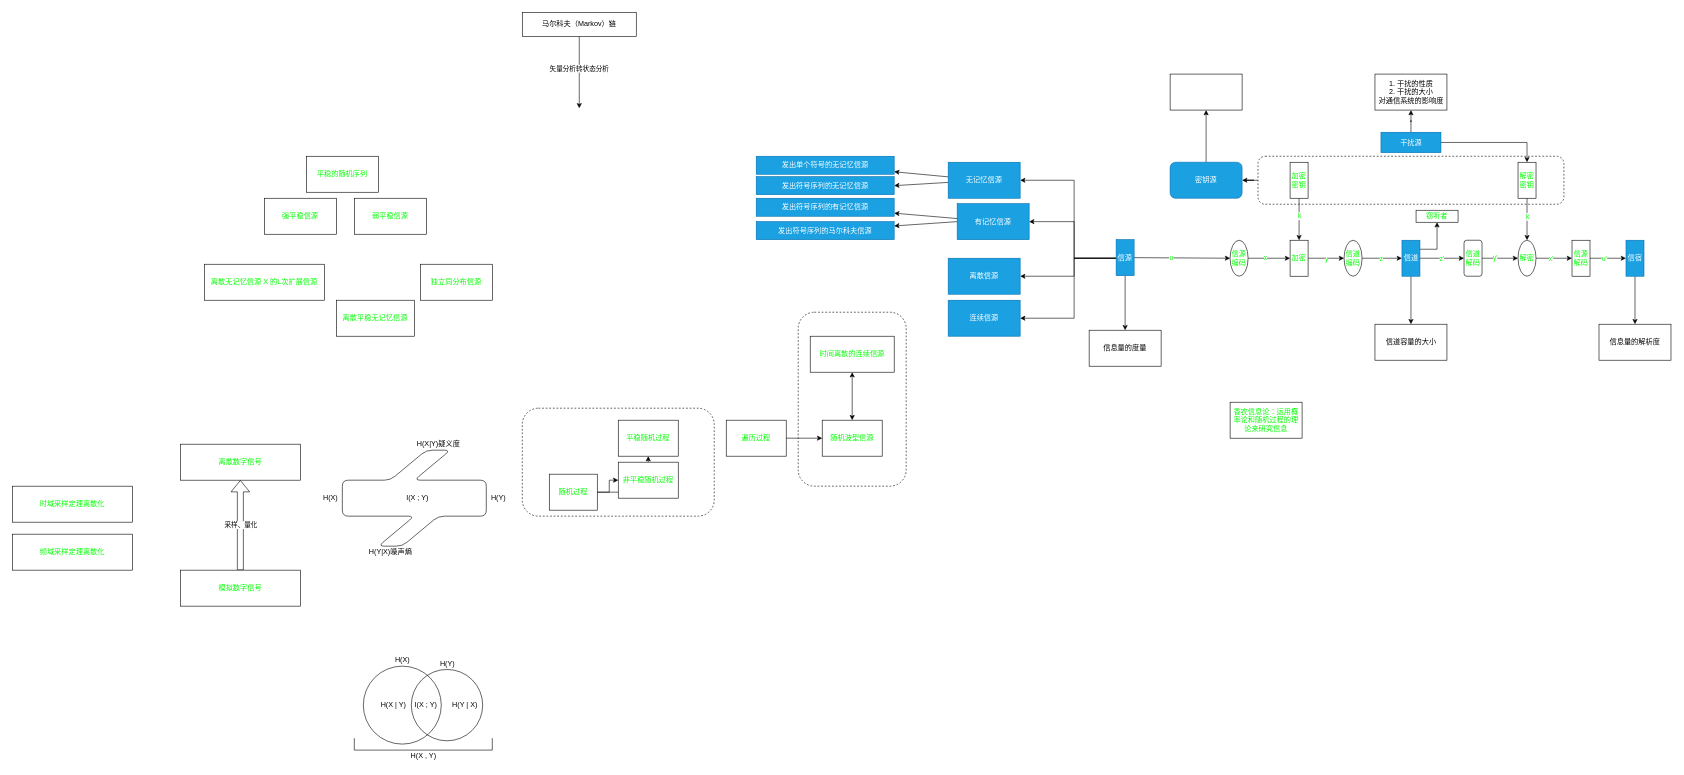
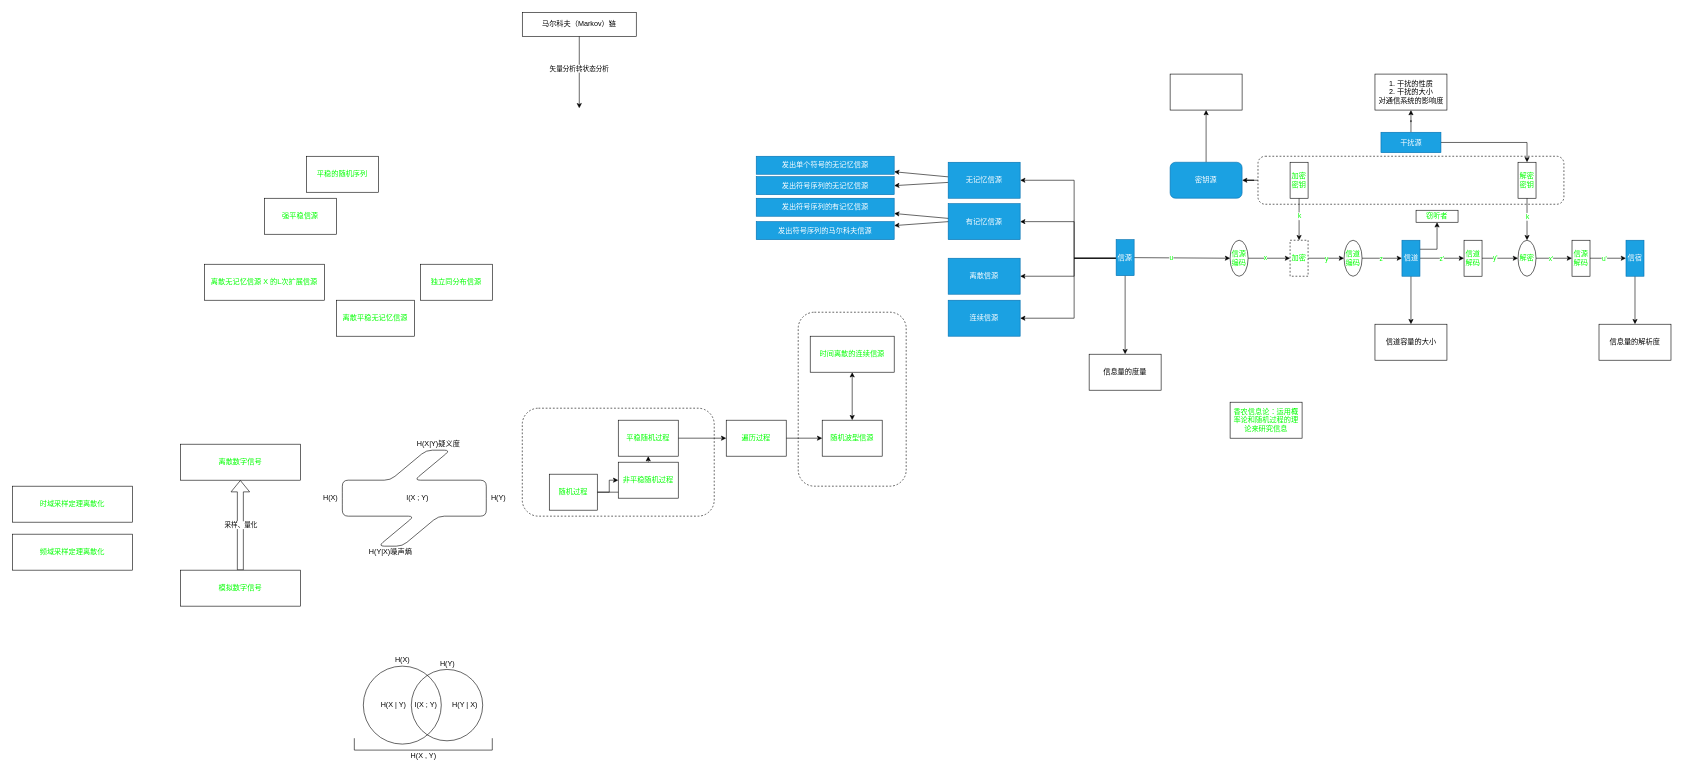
node "弱平稳信源": removed
node "有记忆信源": moved (993, 222) -> (984, 222)
node "加密": style solid -> dashed
node "信道解码": shape rounded rectangle -> rectangle
node "信息量的度量": moved (1125, 348) -> (1125, 372)
edge "平稳随机过程" -> "遍历过程": added
